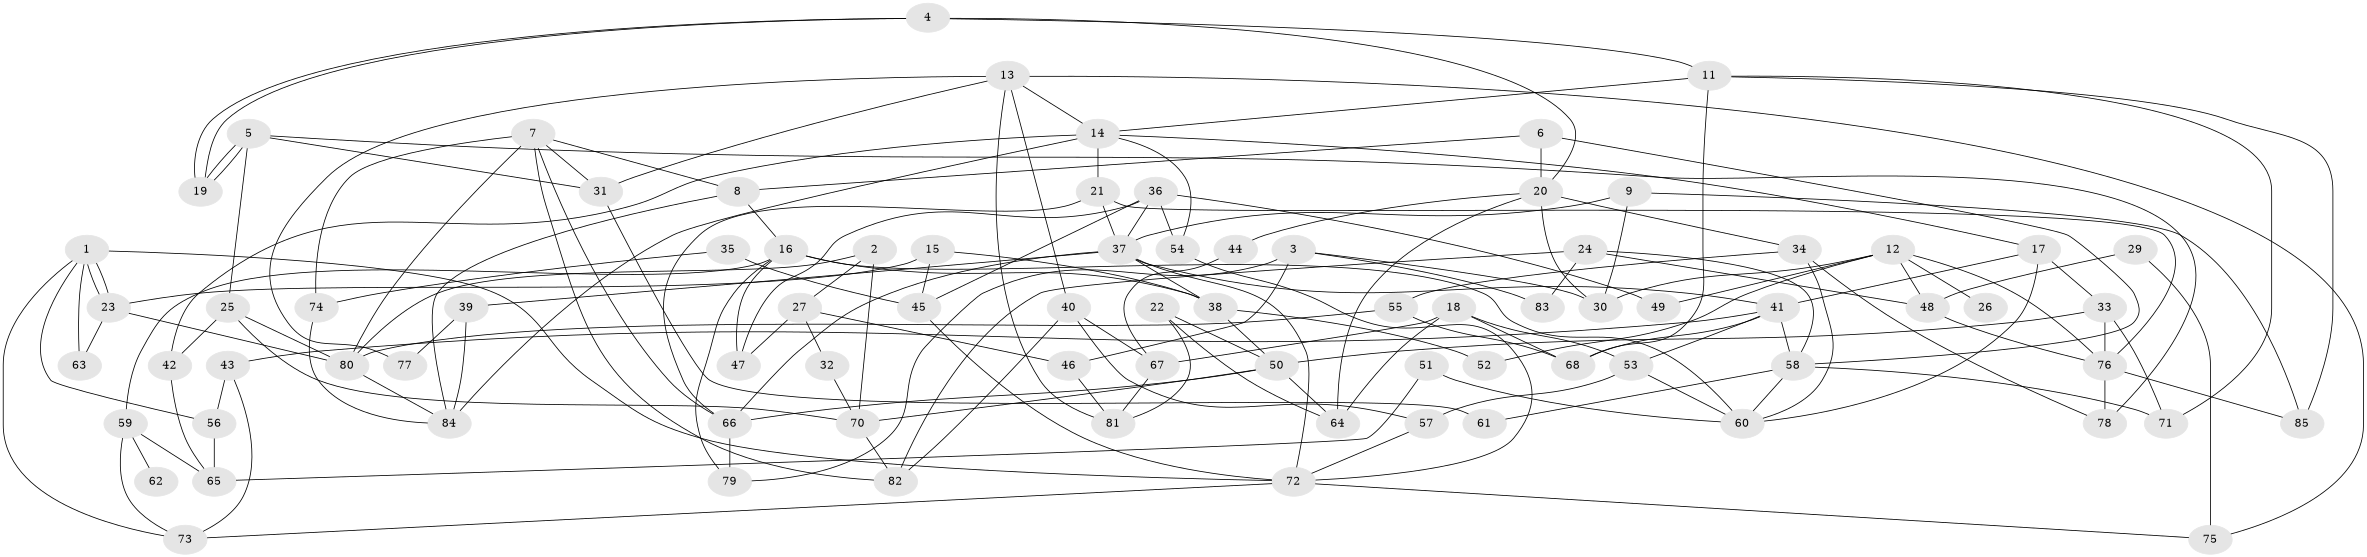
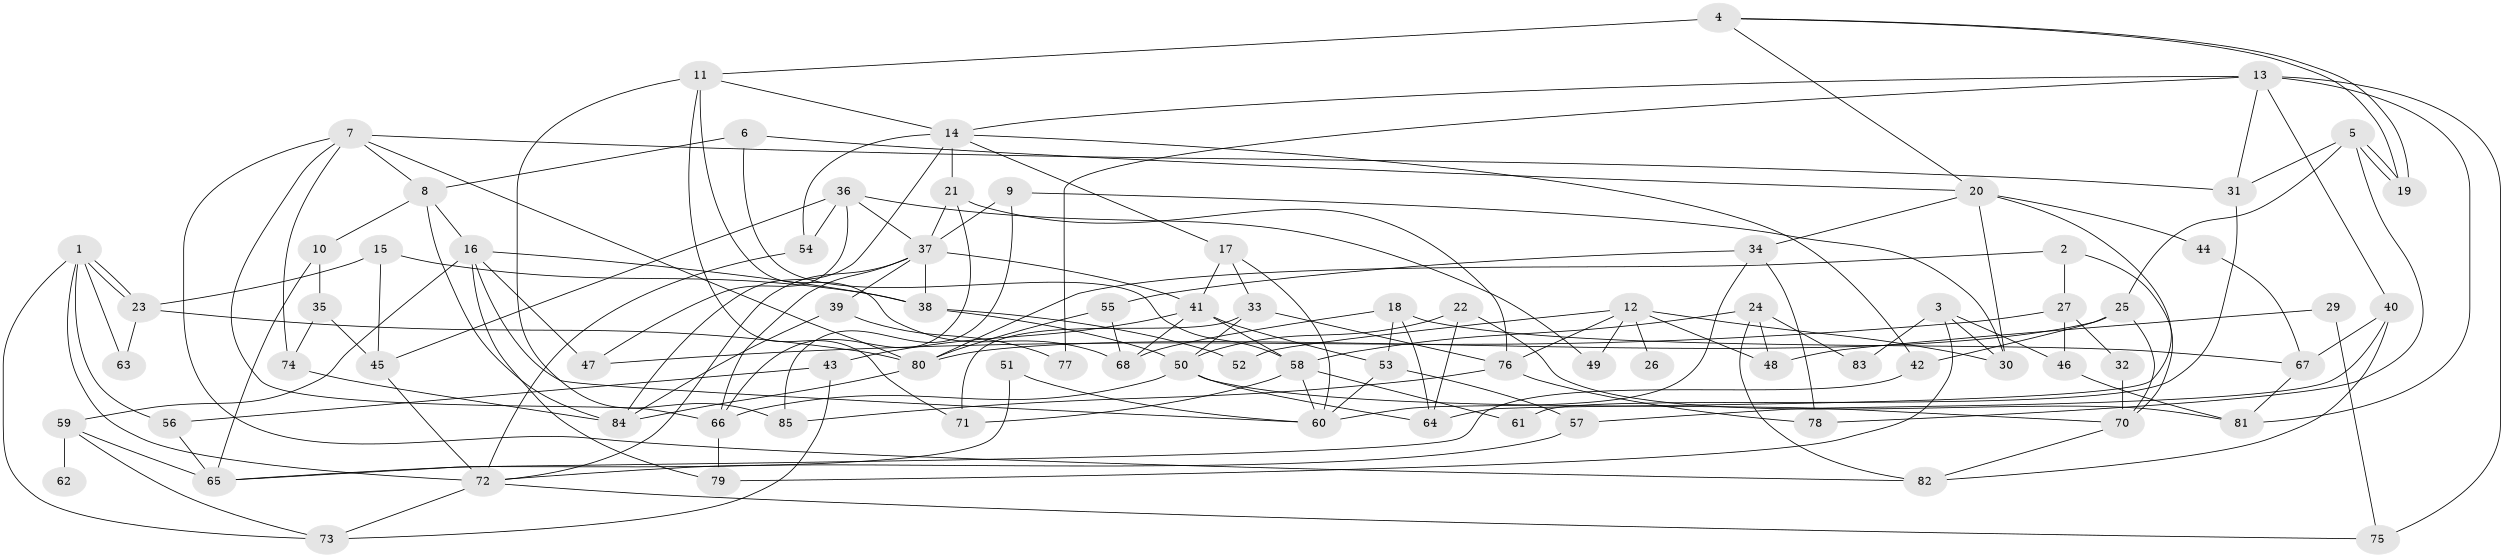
node "10": added
edge "48" -- "76": removed
